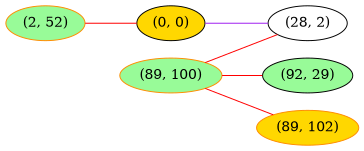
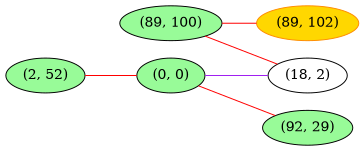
node "(2, 52)": color darkorange -> black
node "(0, 0)": fillcolor gold -> palegreen
node "(28, 2)": label "(28, 2)" -> "(18, 2)"
node "(89, 100)": color darkorange -> black
edge "(89, 100)" -- "(92, 29)": now "(0, 0)" -- "(92, 29)"
